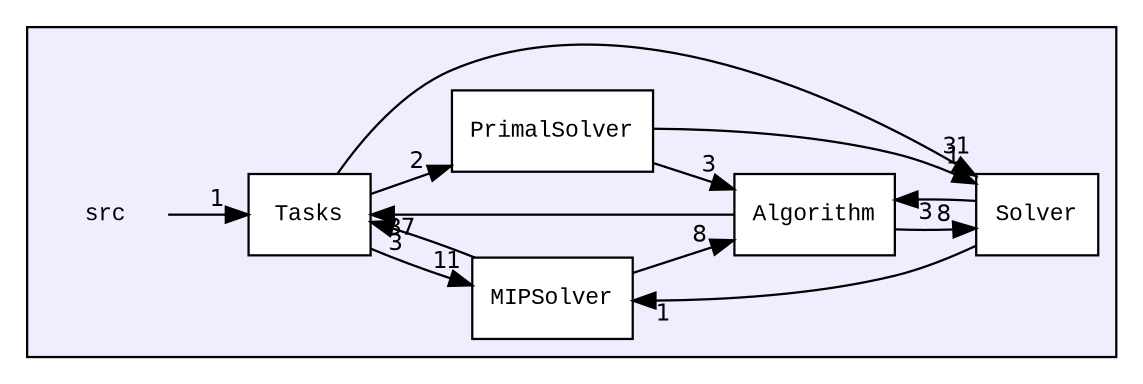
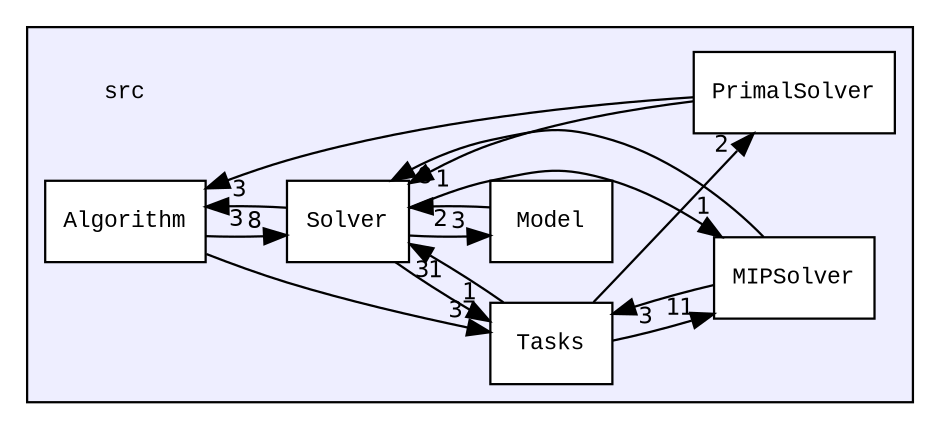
edge "src" -> "Tasks": now "Solver" -> "Tasks"
node "Model": added
edge "MIPSolver" -> "Algorithm": now "MIPSolver" -> "Solver"
